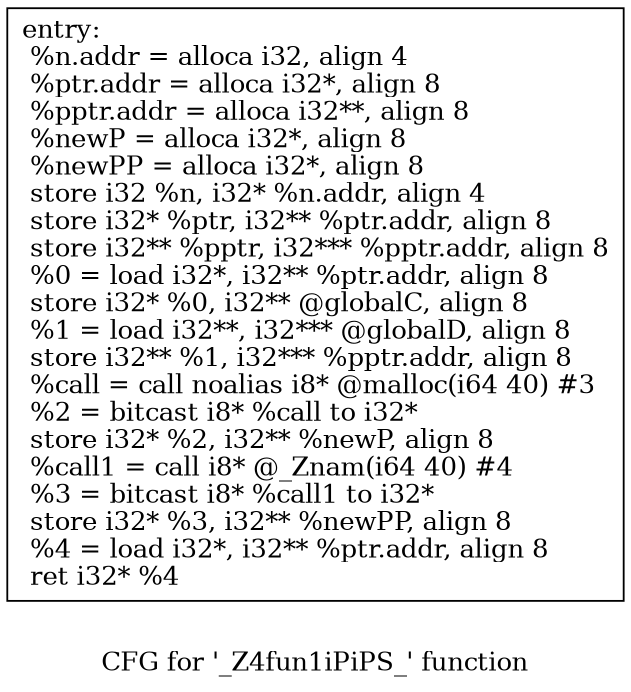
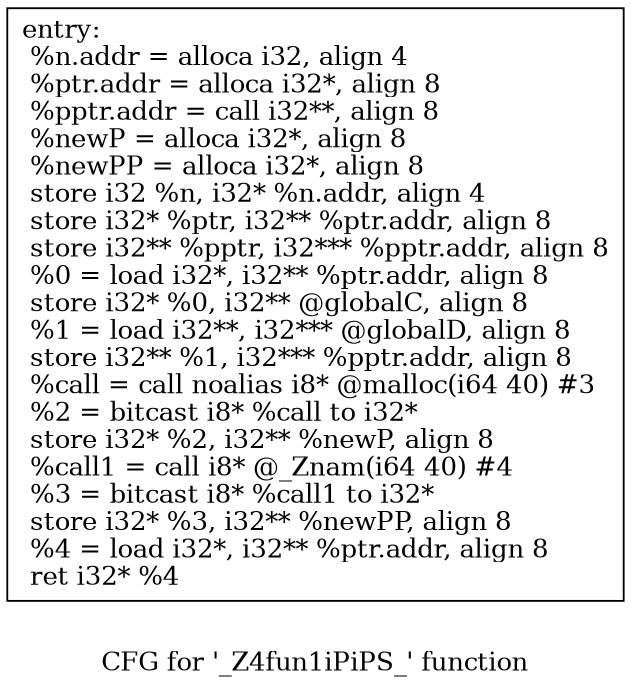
node "entry:": text "%pptr.addr = alloca i32**, align 8" -> "%pptr.addr = call i32**, align 8"
